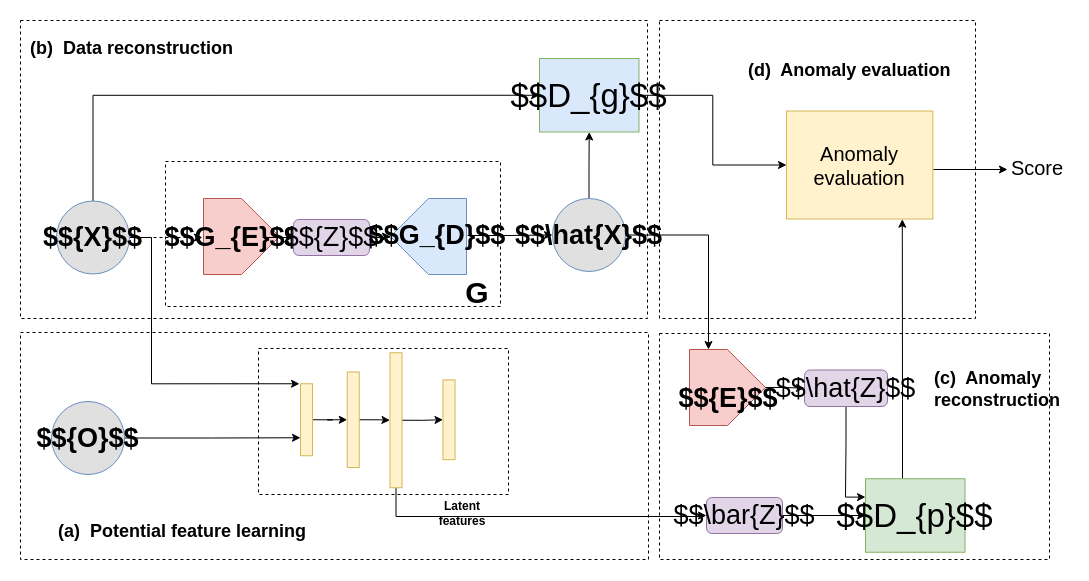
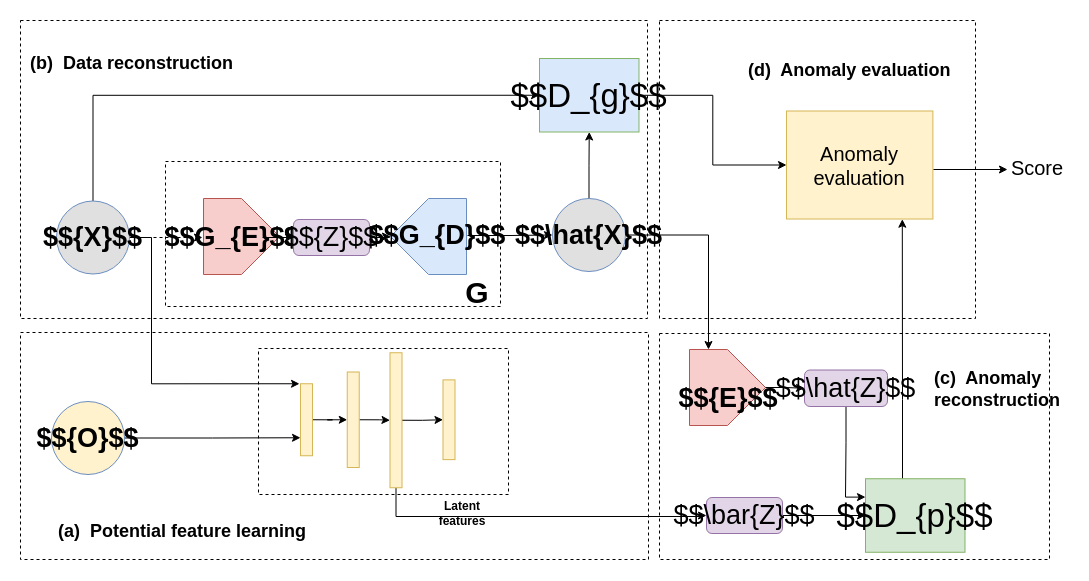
node "(b) Data reconstruction": moved (279, 49) -> (279, 64)
node "$${O}$$": fillcolor #e0e0e0 -> #fff2cc
